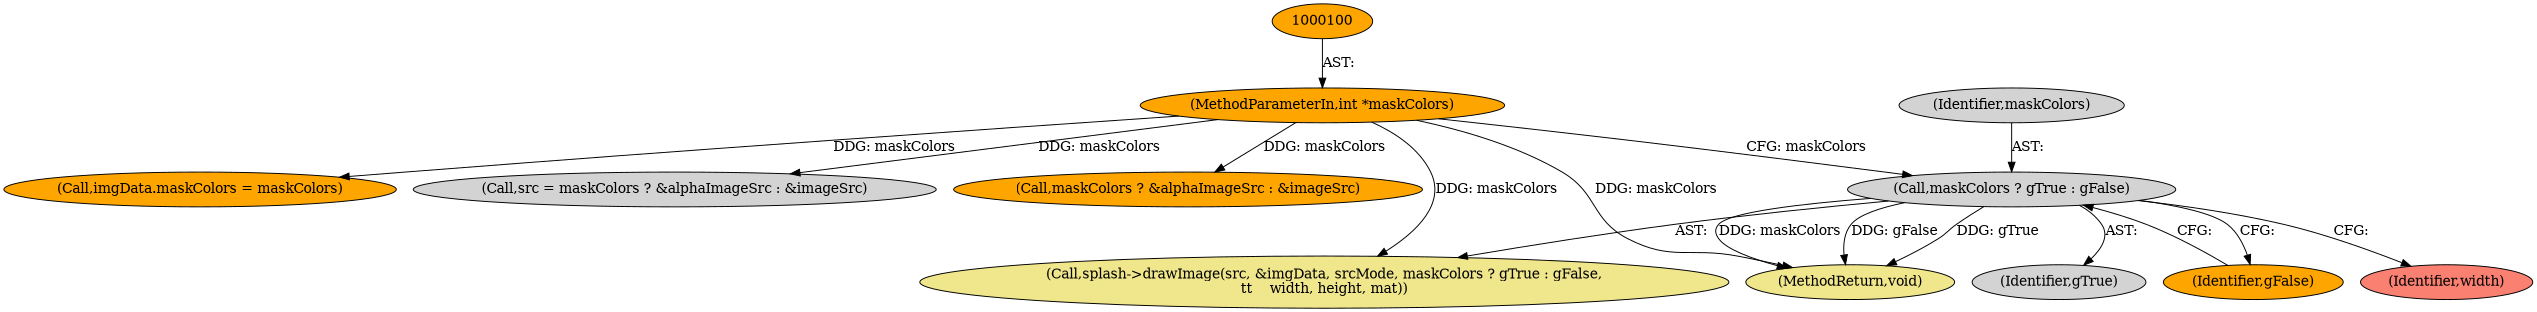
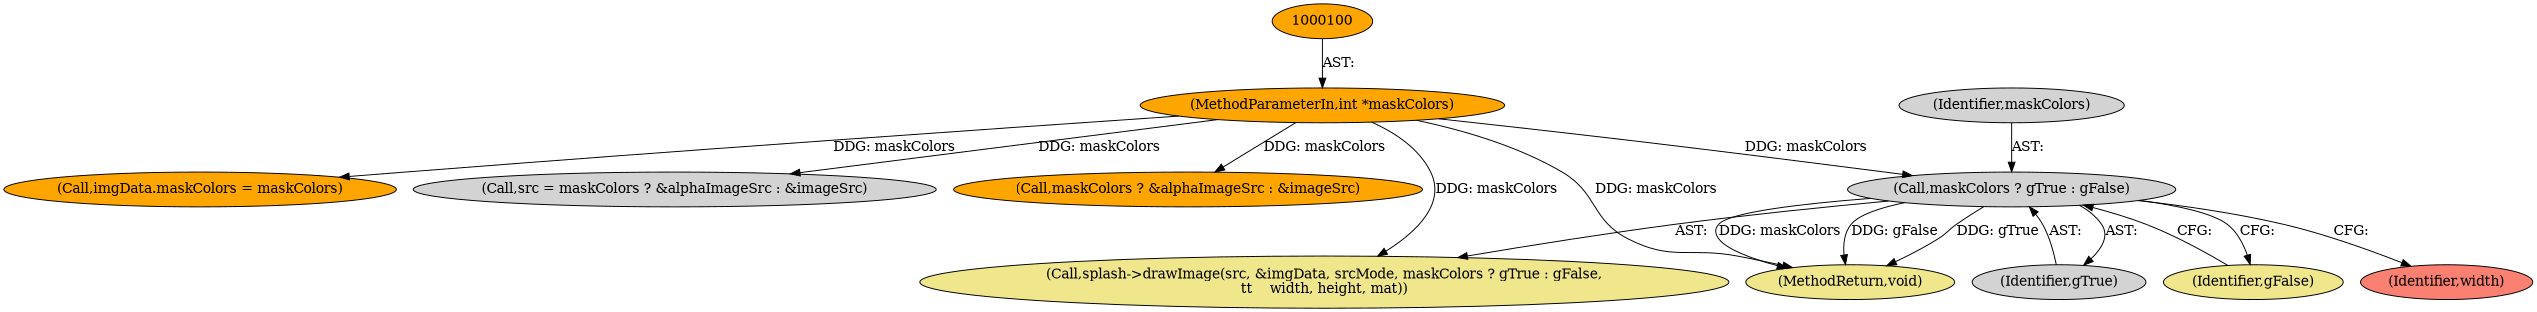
edge "(MethodParameterIn,int *maskColors)" -> "(Call,maskColors ? gTrue : gFalse)": label "CFG: maskColors" -> "DDG: maskColors"
edge "(Identifier,gTrue)" -> "(Call,maskColors ? gTrue : gFalse)": added, label "AST:"
node "(Identifier,gFalse)": fillcolor orange -> khaki
